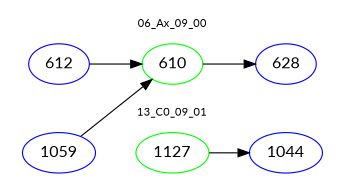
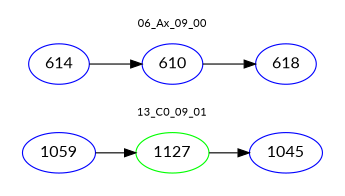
node "612": label "612" -> "614"
node "610": color green -> blue
node "628": label "628" -> "618"
edge "1059" -> "610": now "1059" -> "1127"
node "1044": label "1044" -> "1045"
